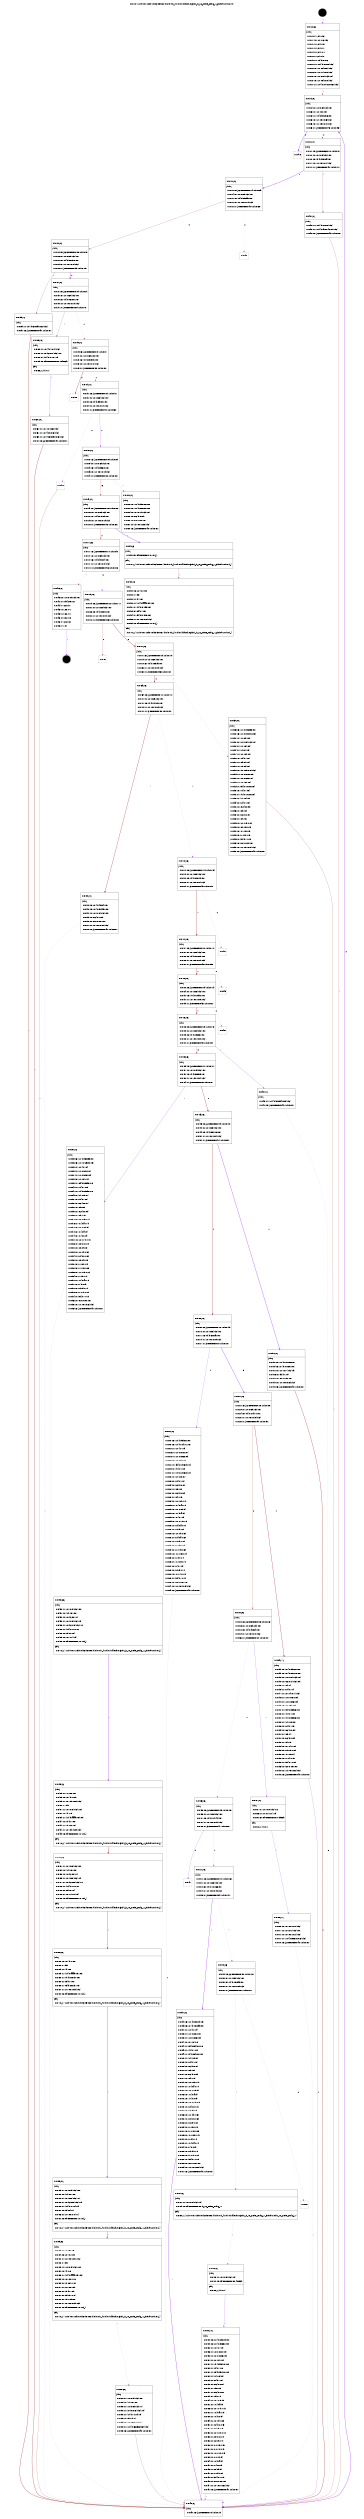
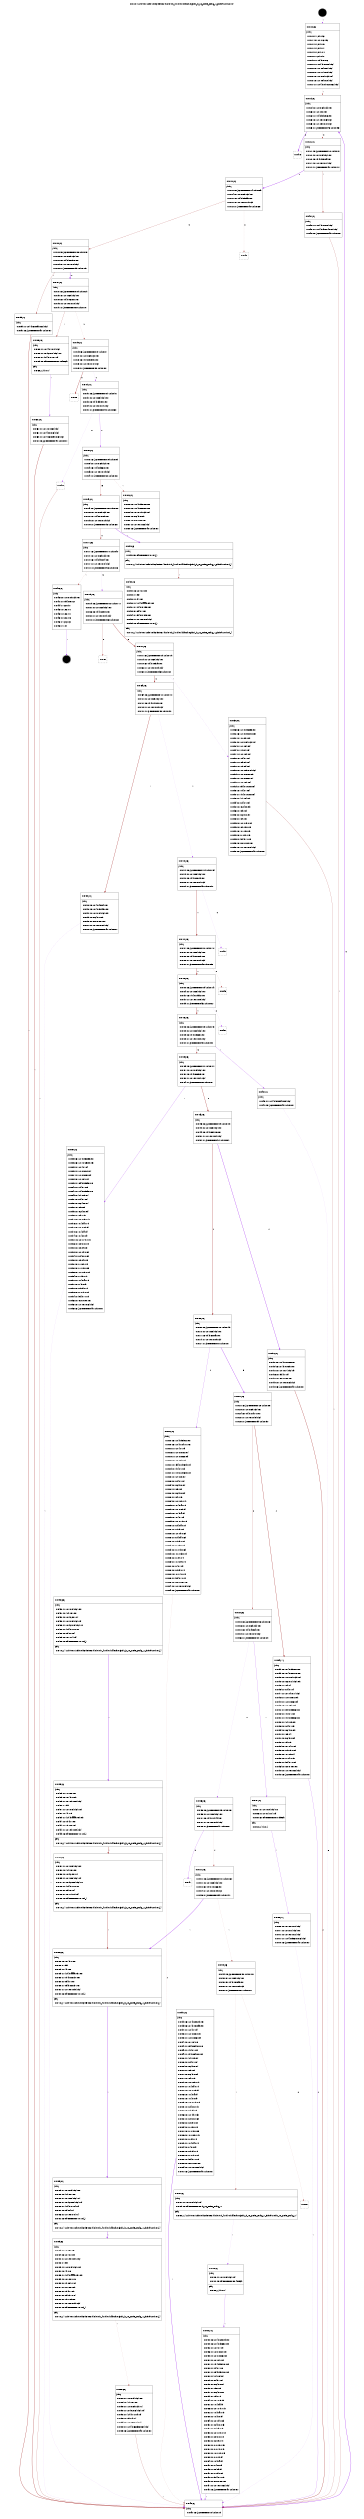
edge "0x401872 [25]" -> "0x401dd7 [144]": now "0x401872 [25]" -> "0x401c25 [40]"
